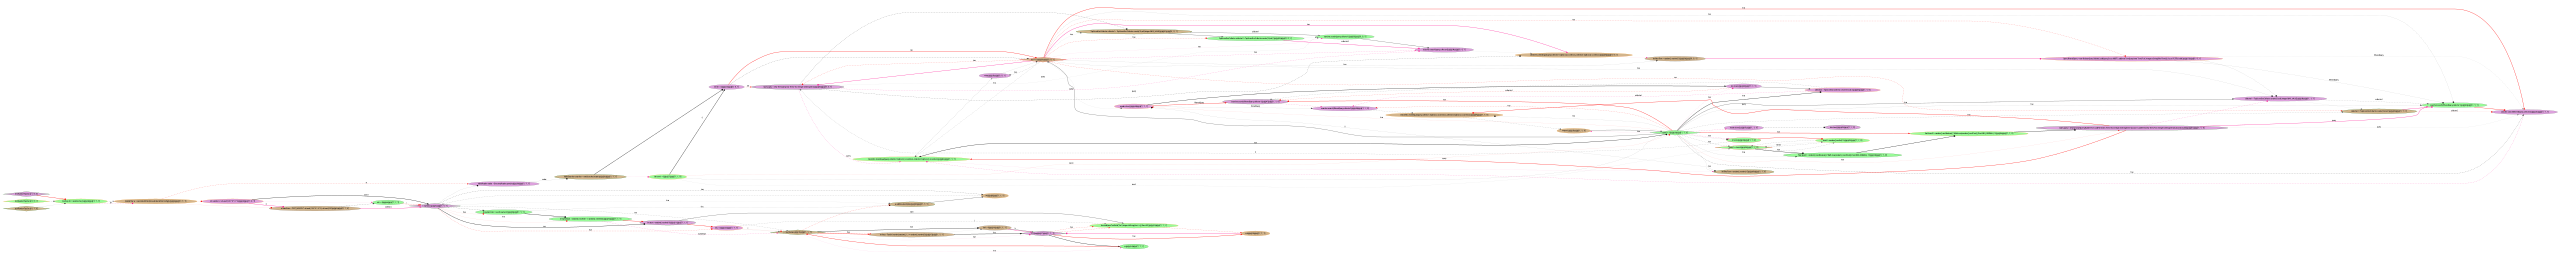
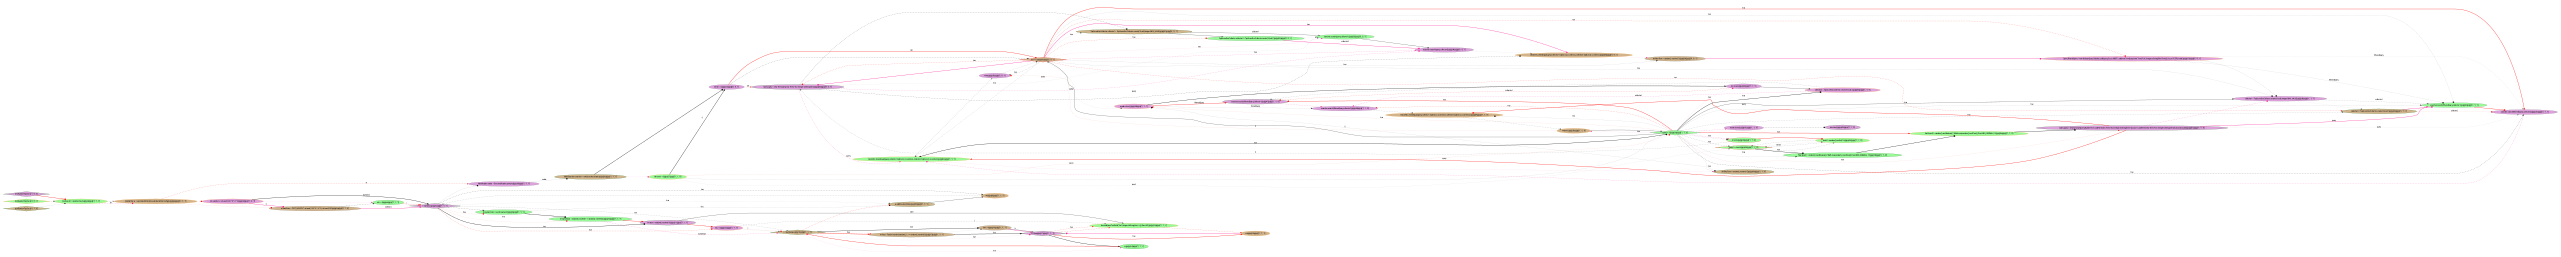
edge "++term1@@@29@@@['1', '1', '0']" -> "++iter@@@29@@@['0', '0', '1']": added, label "0"
edge "int numDocs = atLeast(128 * 8 * 8 * 3)@@@5@@@['1', '0', '1']" -> "i < numDocs@@@7@@@['1', '1', '1']": label "term1" -> "numDocs"
